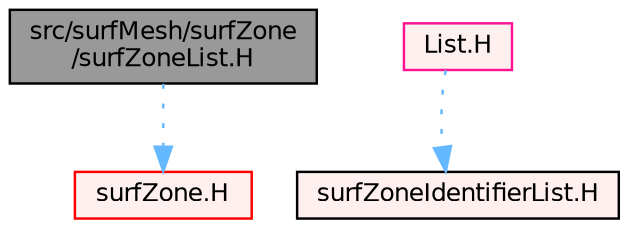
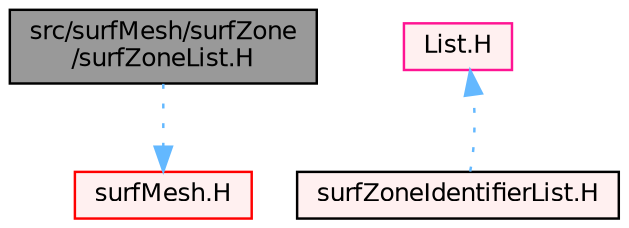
edge "List.H" -> "surfZoneIdentifierList.H": reversed
node "surfZone.H": label "surfZone.H" -> "surfMesh.H"
